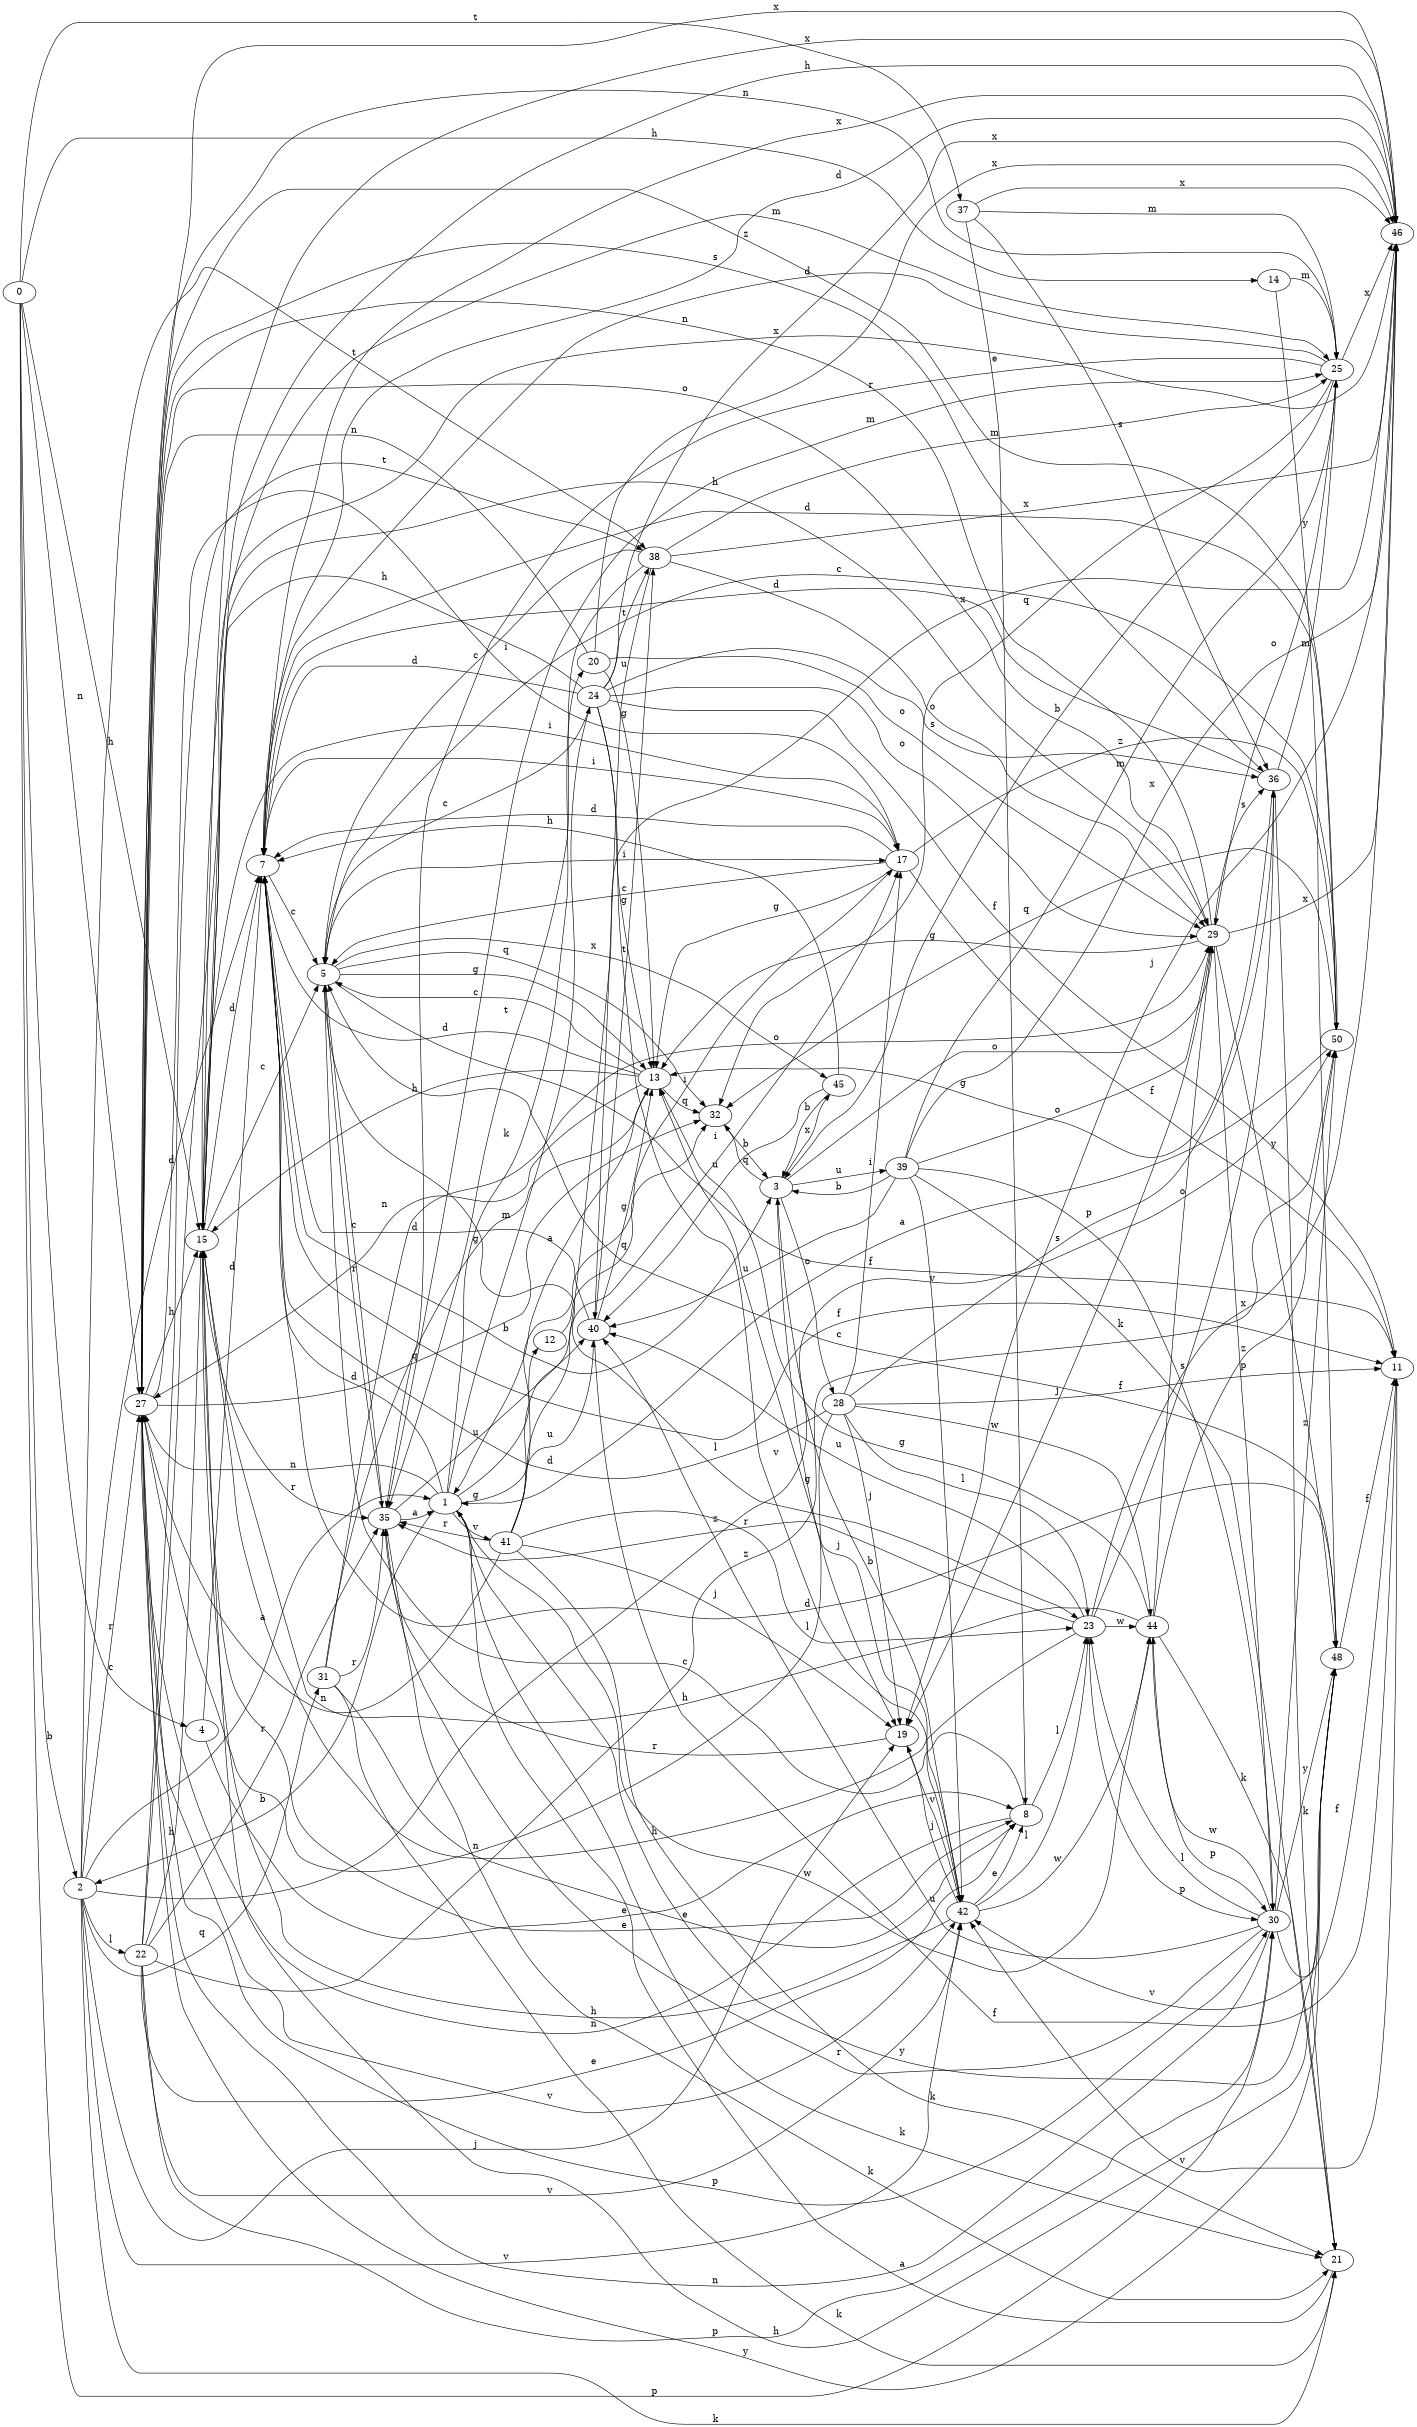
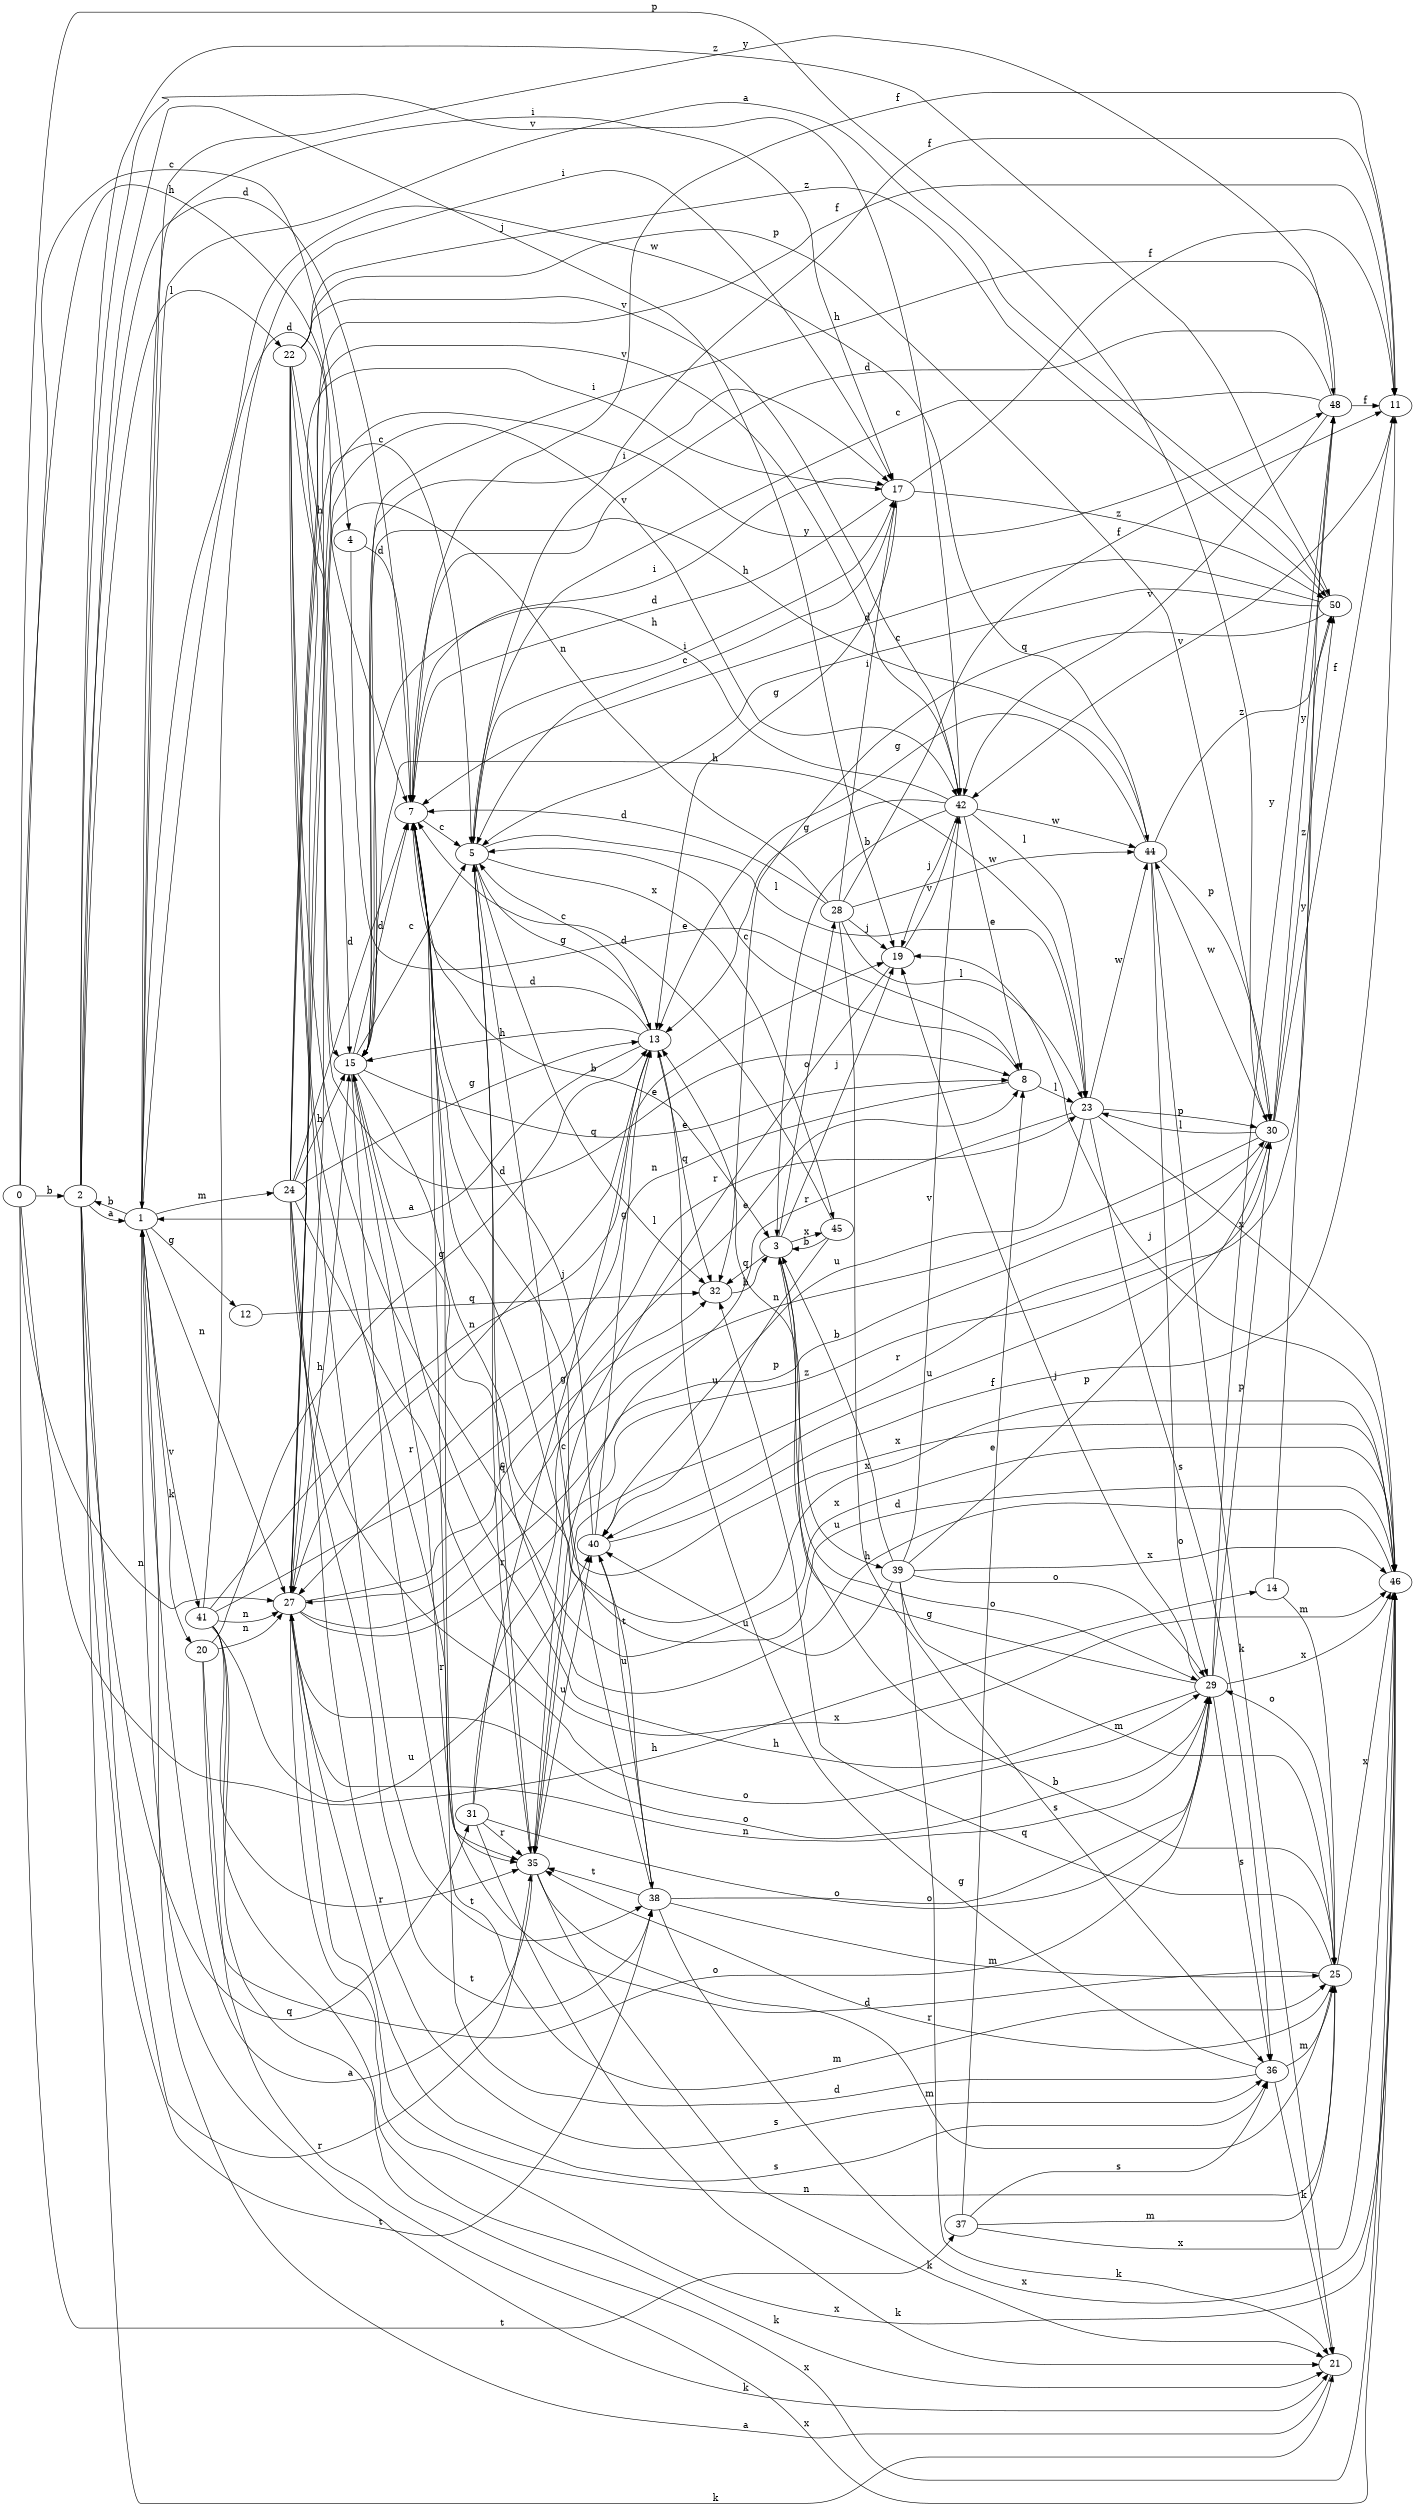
edge "15" -> "29": reversed
edge "45" -> "7": label "h" -> "d"
edge "2" -> "27": now "2" -> "35"
